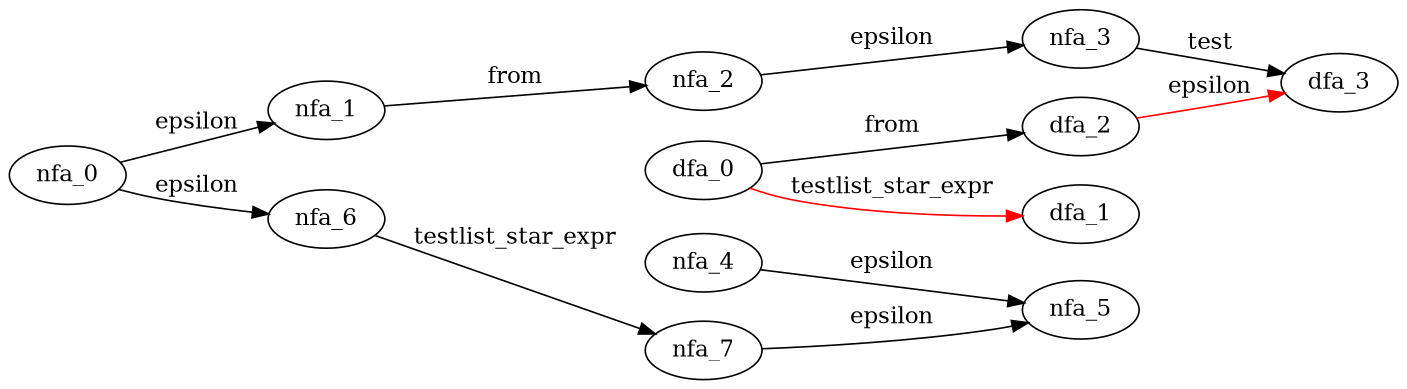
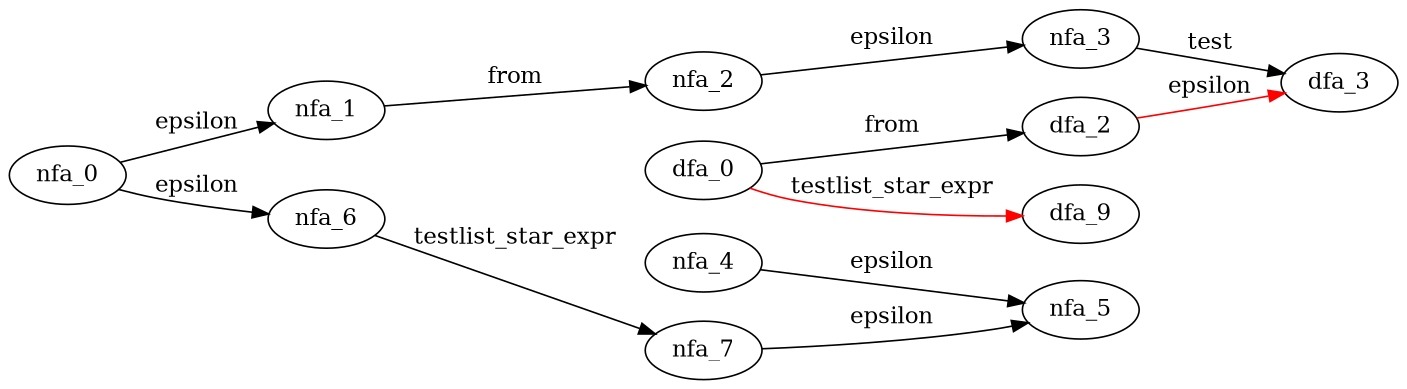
node "dfa_1": label "dfa_1" -> "dfa_9"
